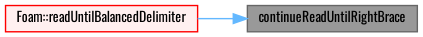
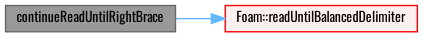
edge "Foam::readUntilBalancedDelimiter" -> "continueReadUntilRightBrace": reversed
